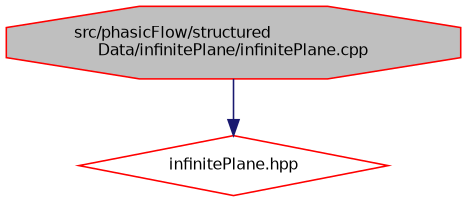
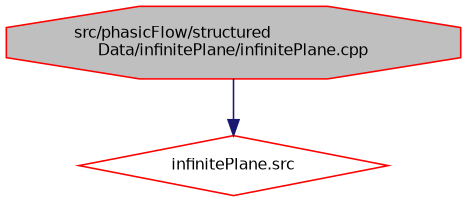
node "infinitePlane.hpp": label "infinitePlane.hpp" -> "infinitePlane.src"
